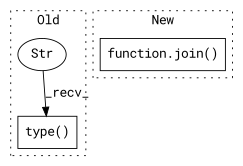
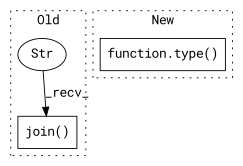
node "function.join()": label "function.join()" -> "function.type()"
node "type()": label "type()" -> "join()"
